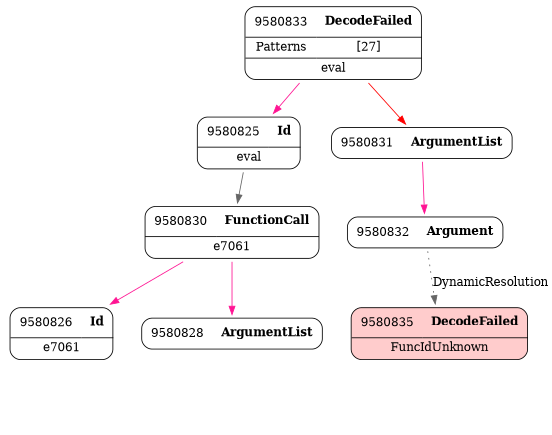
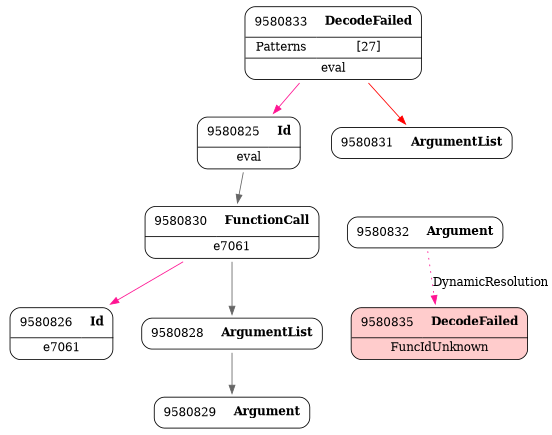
edge "9580831" -> "9580832": removed
edge "9580832" -> "9580835": color gray40 -> deeppink
edge "9580830" -> "9580828": color deeppink -> gray40
node "9580829": added
